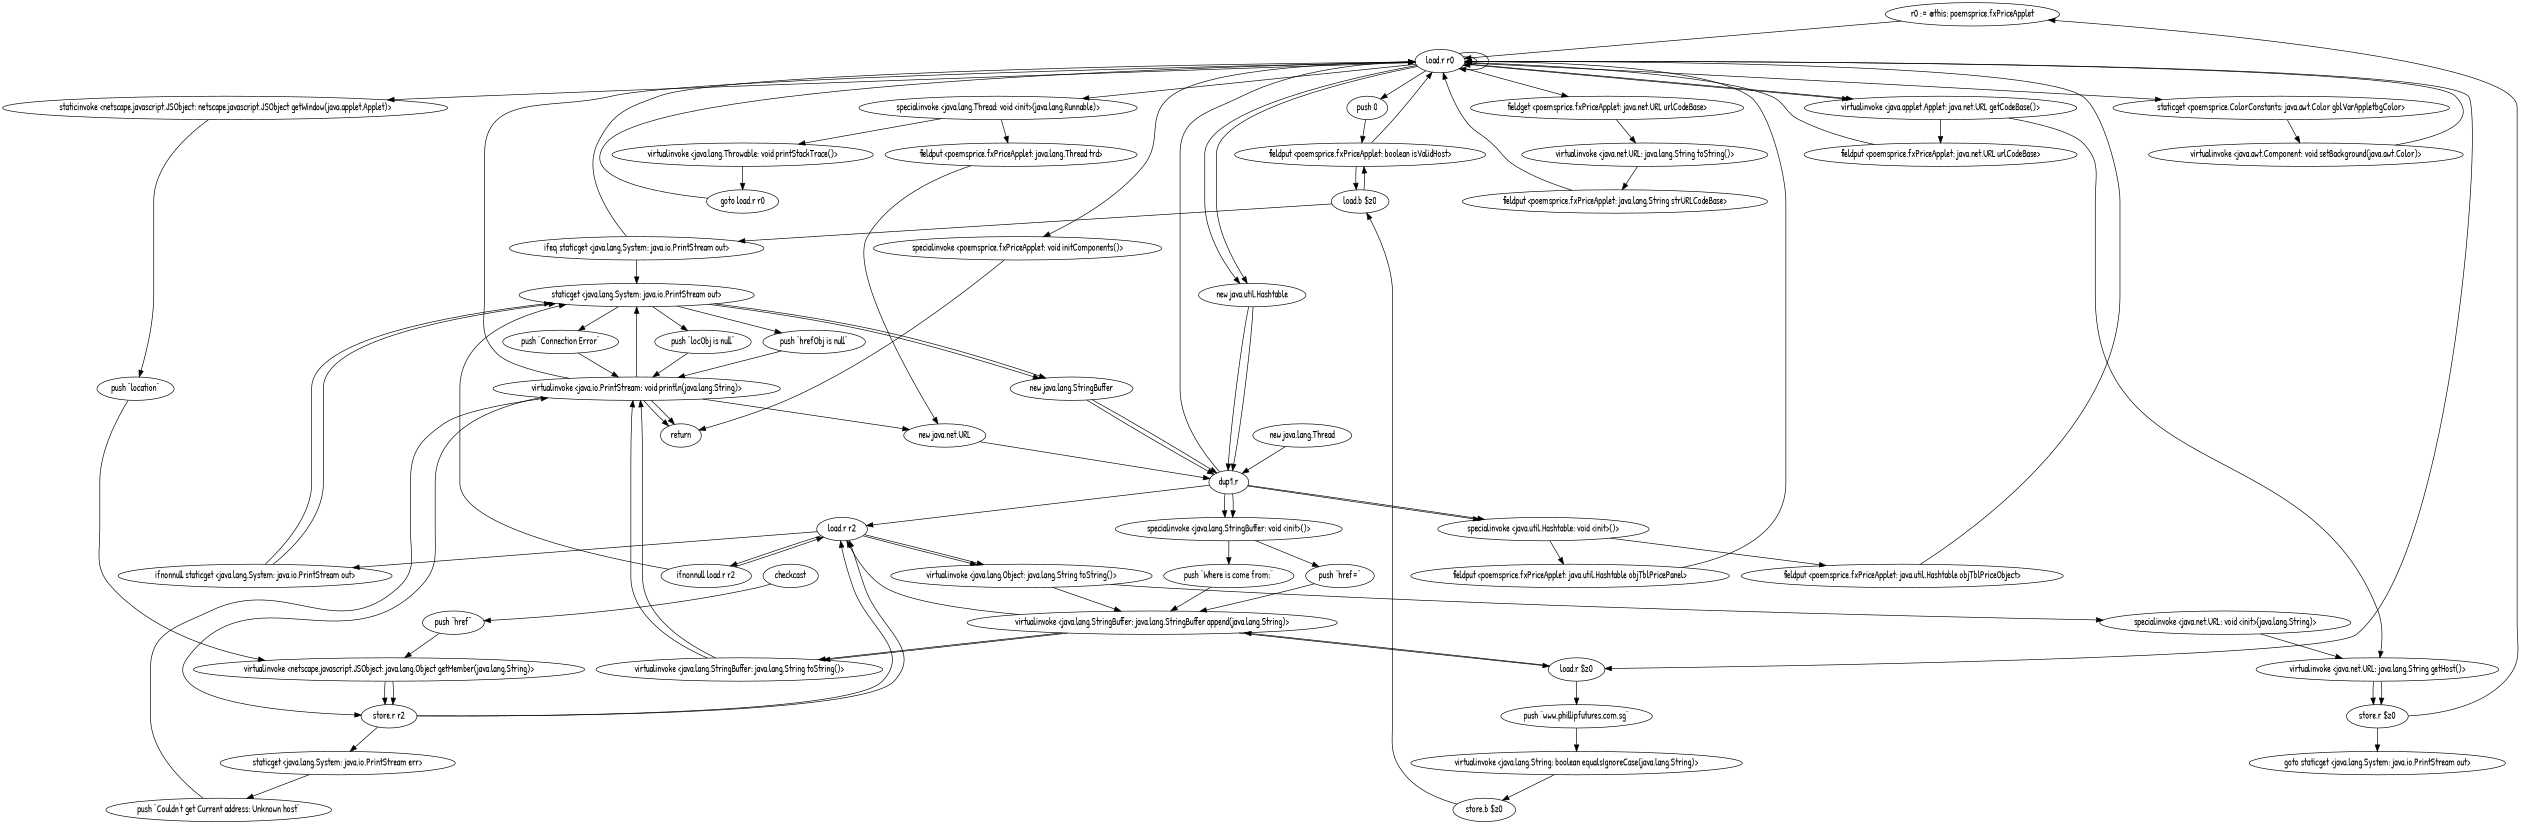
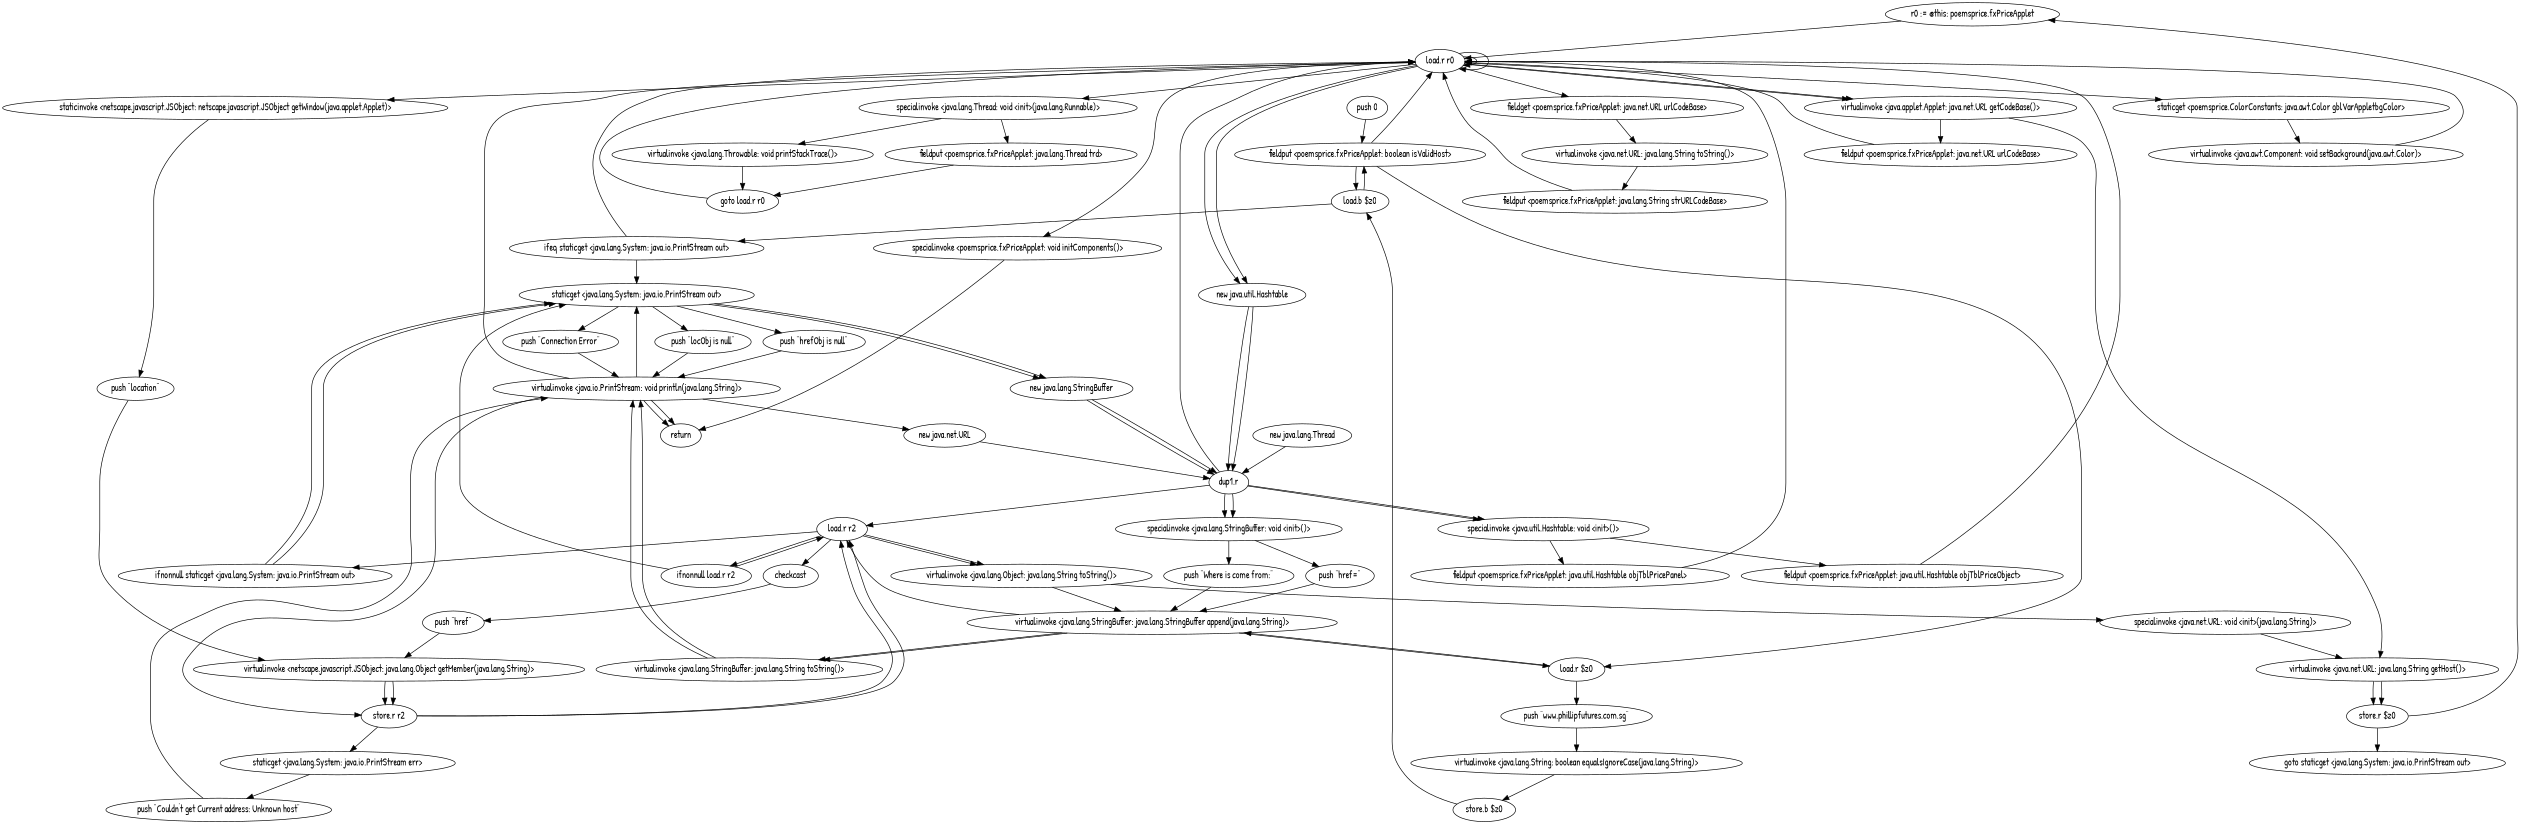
edge "load.r r0" -> "push 0": removed
edge "load.r r0" -> "load.r $z0": now "fieldput <poemsprice.fxPriceApplet: boolean isValidHost>" -> "load.r $z0"
edge "fieldput <poemsprice.fxPriceApplet: java.lang.Thread trd>" -> "new java.net.URL": now "fieldput <poemsprice.fxPriceApplet: java.lang.Thread trd>" -> "goto load.r r0"
edge "load.r r2" -> "checkcast": added
